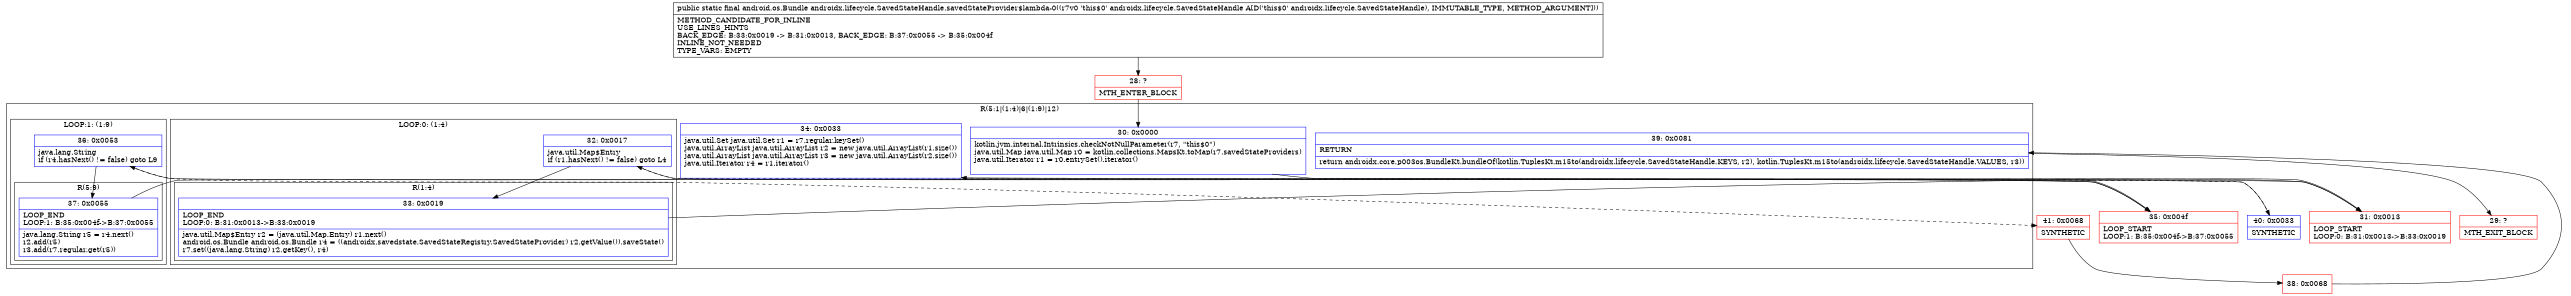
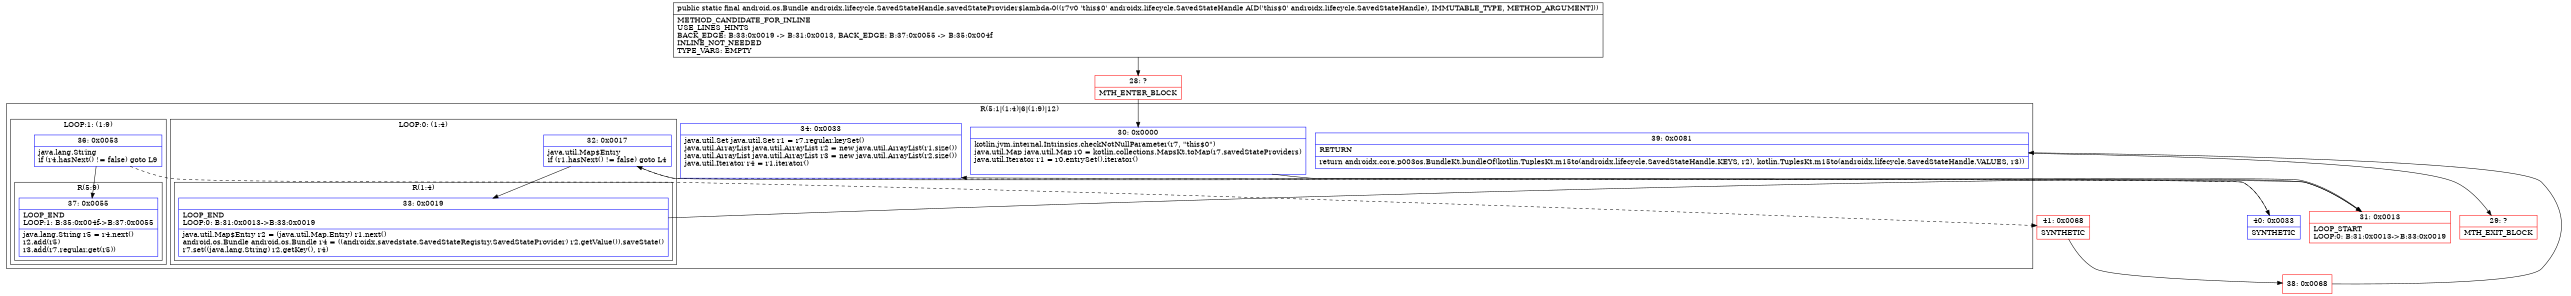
node "35: 0x004f": removed
